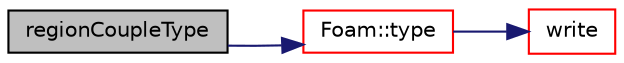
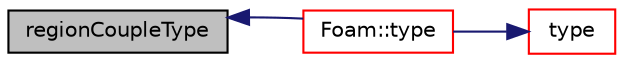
node "write": label "write" -> "type"
edge "regionCoupleType" -> "Foam::type": reversed
